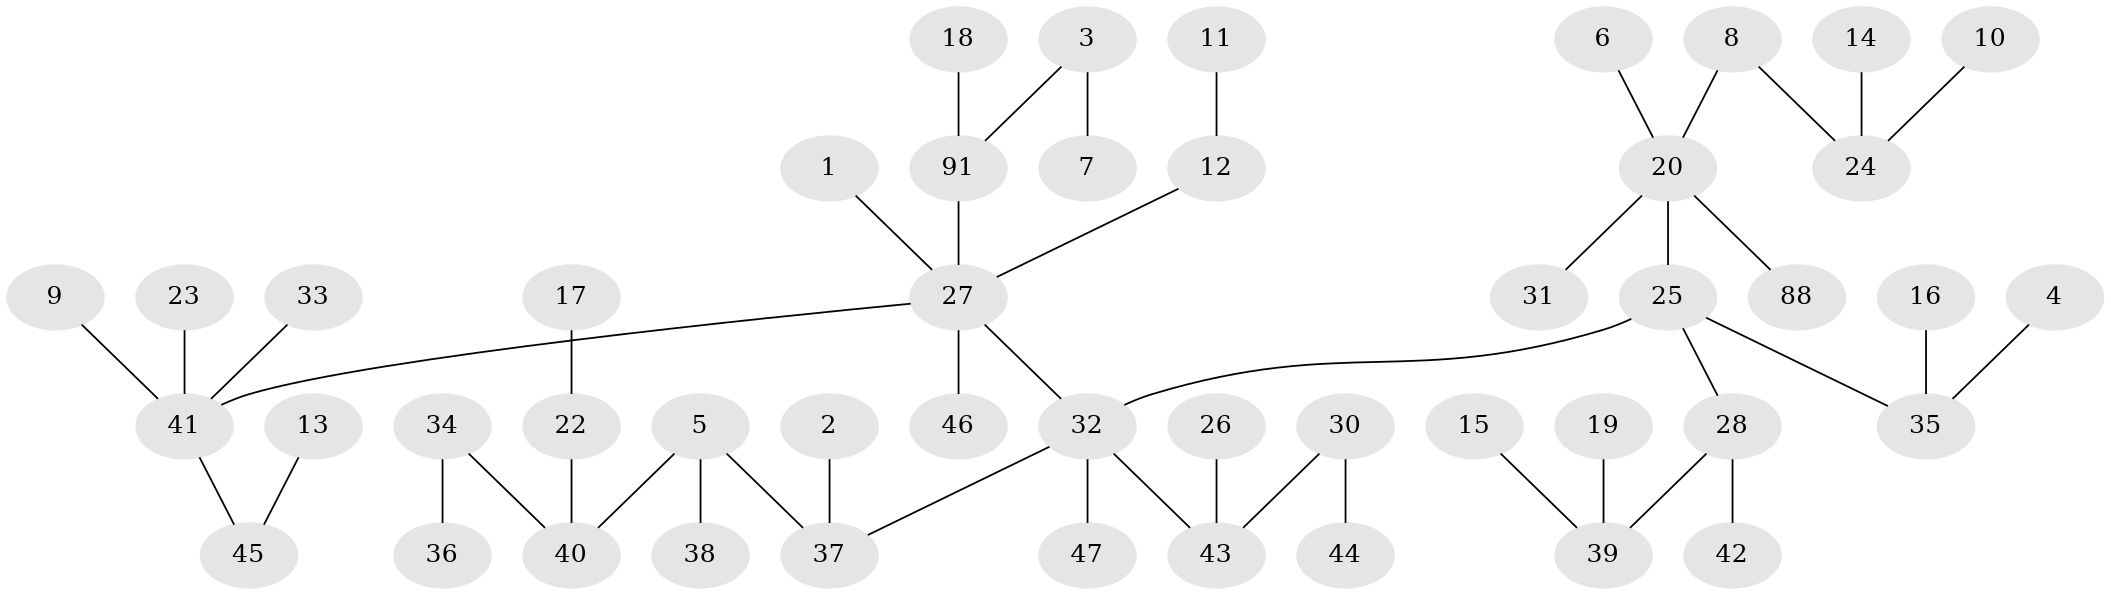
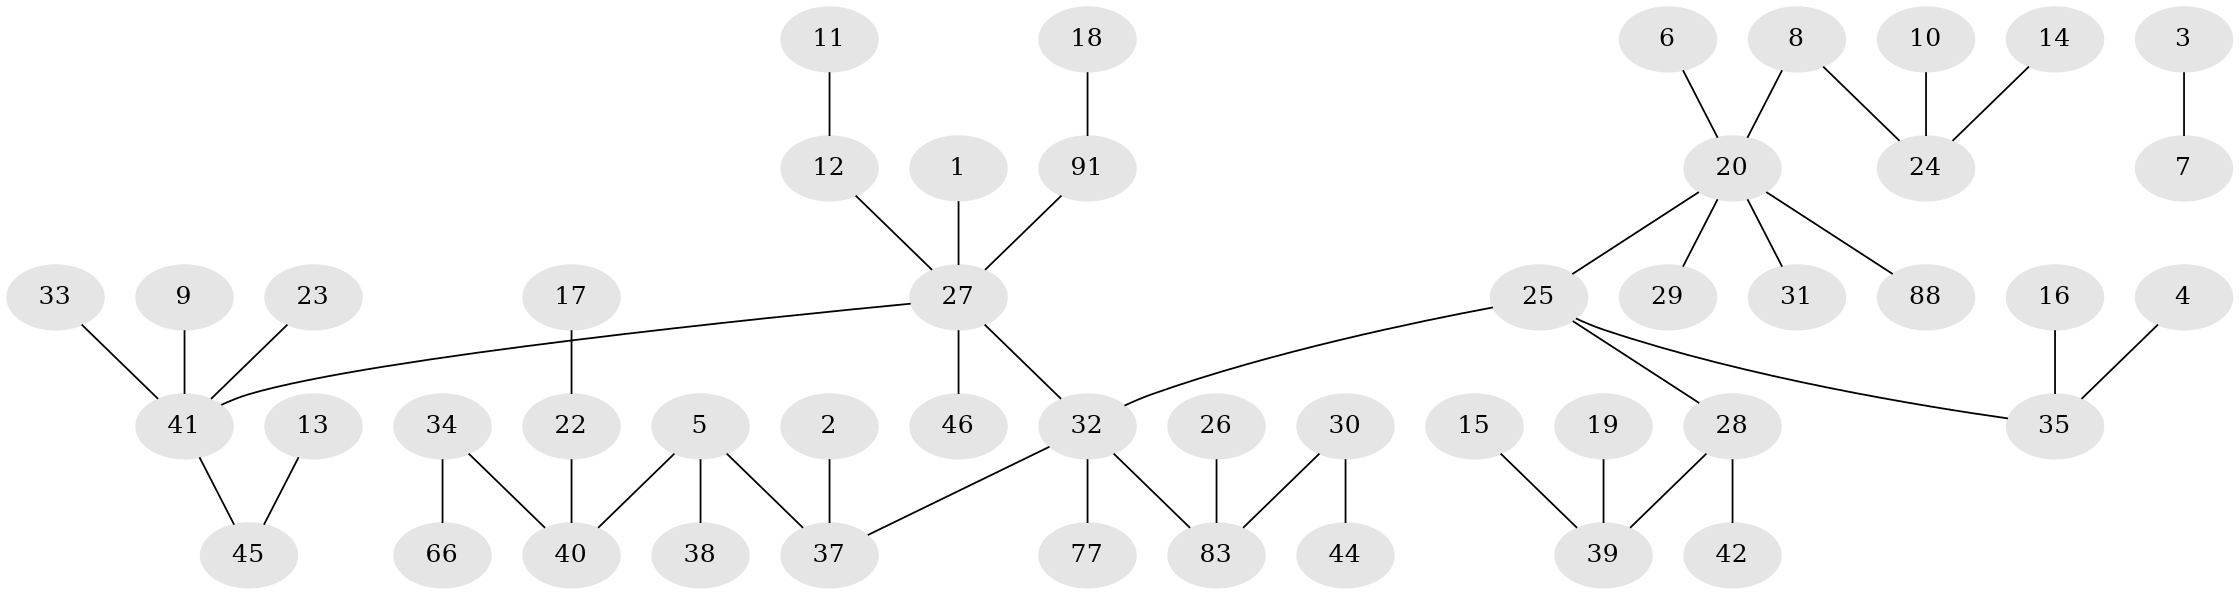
edge "3" -- "91": removed
node "29": added
node "36": label "36" -> "66"
node "47": label "47" -> "77"
node "43": label "43" -> "83"
